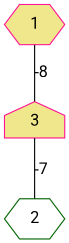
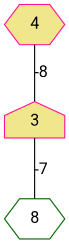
node "1": label "1" -> "4"
node "2": label "2" -> "8"
